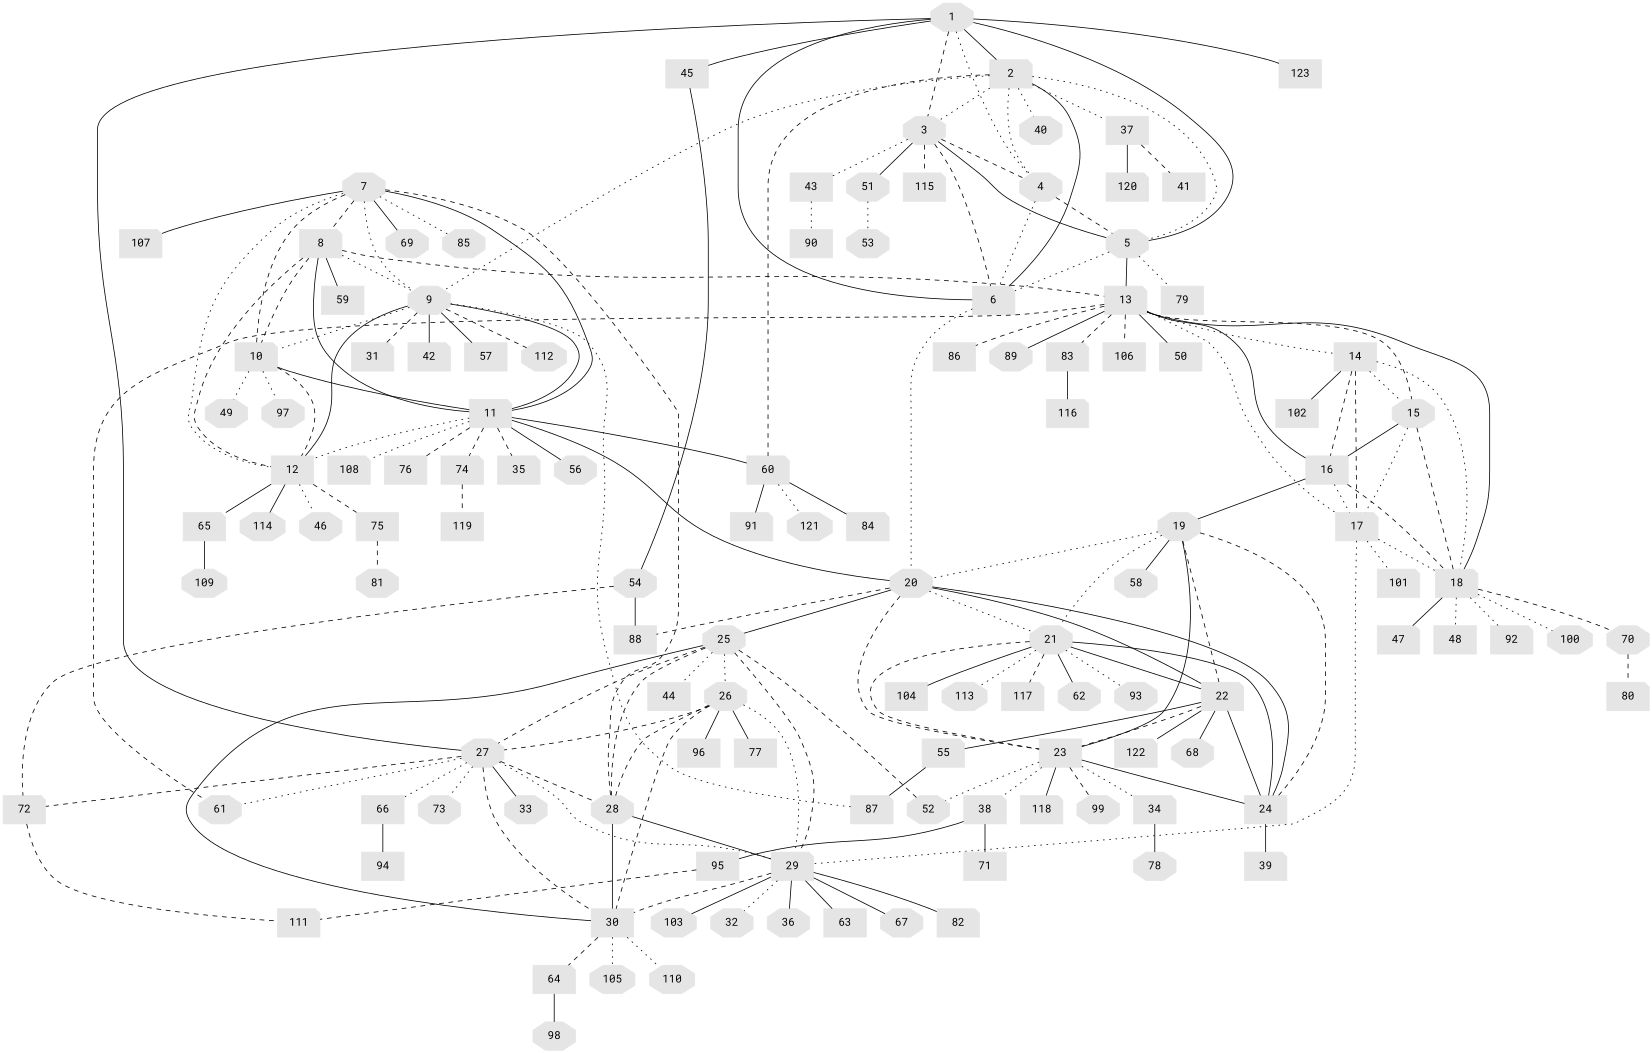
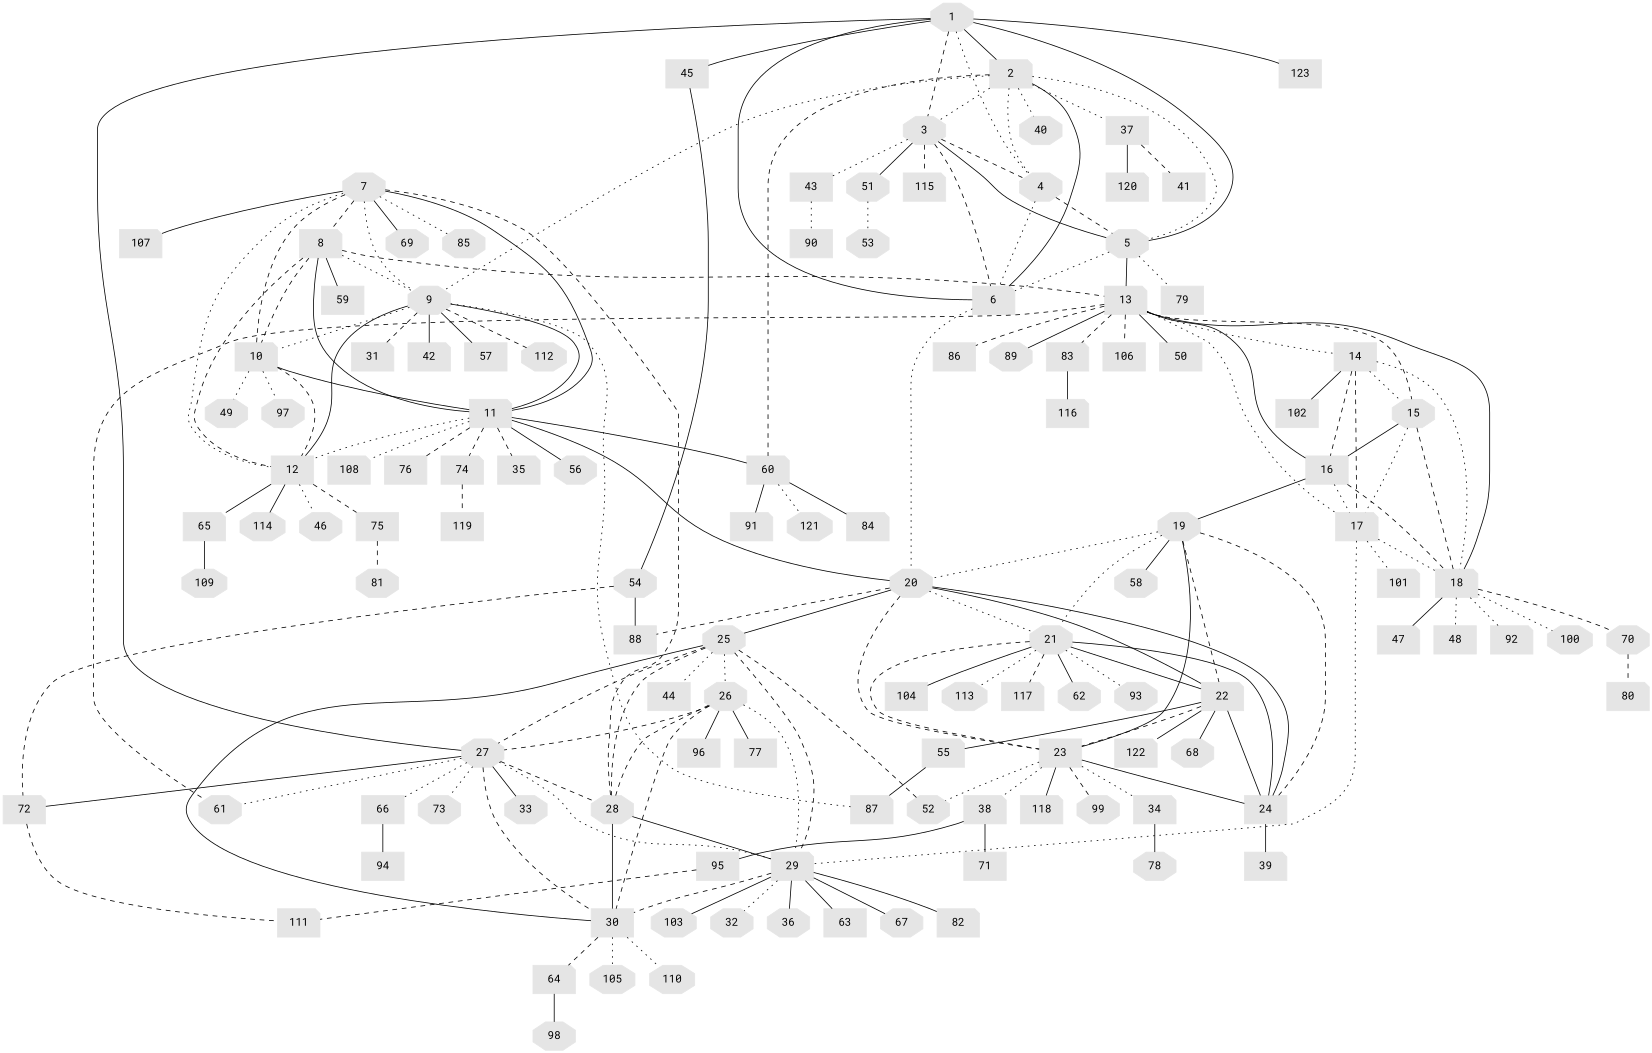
edge "27" -- "72": style dashed -> solid
